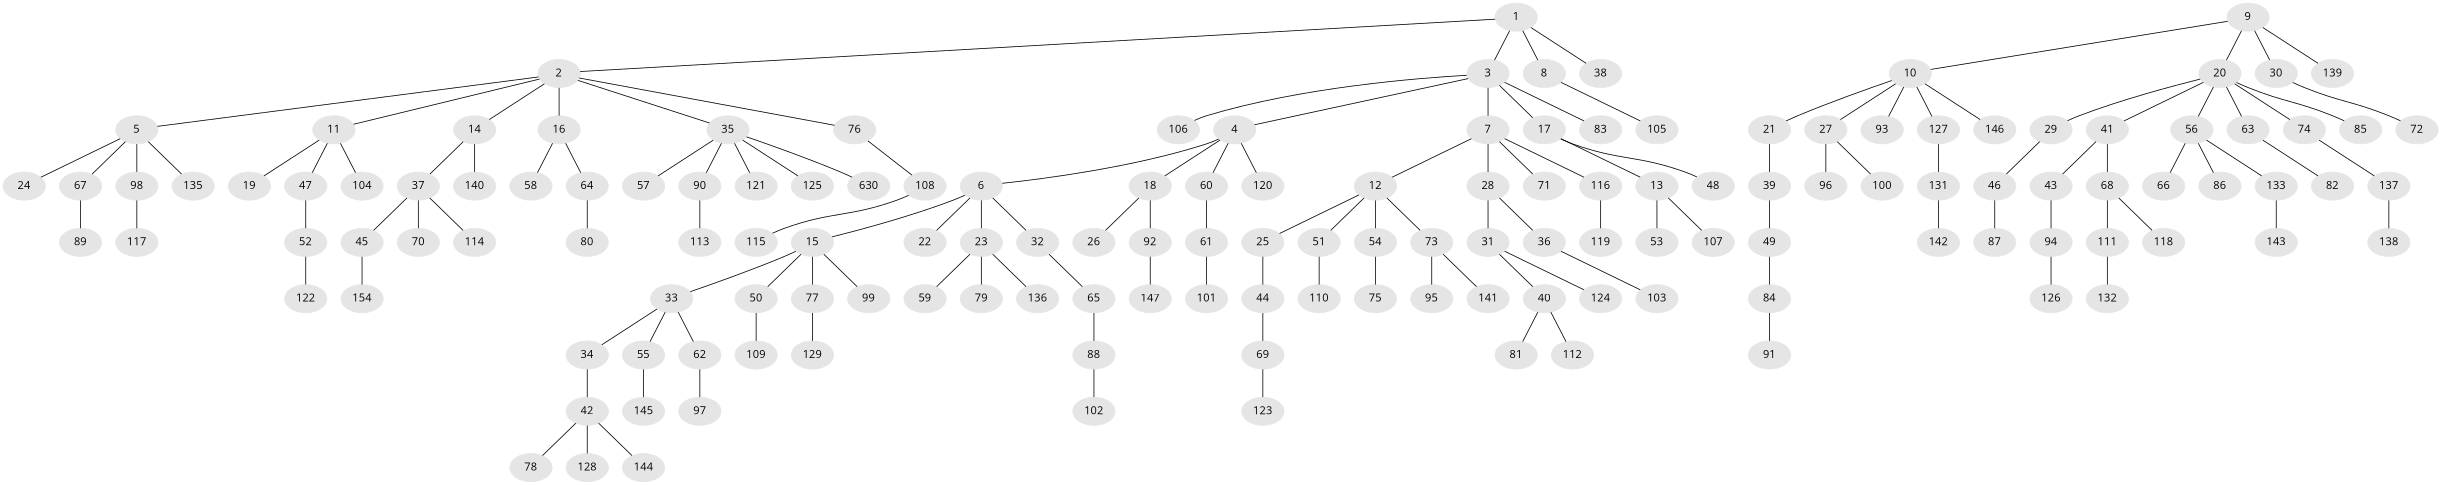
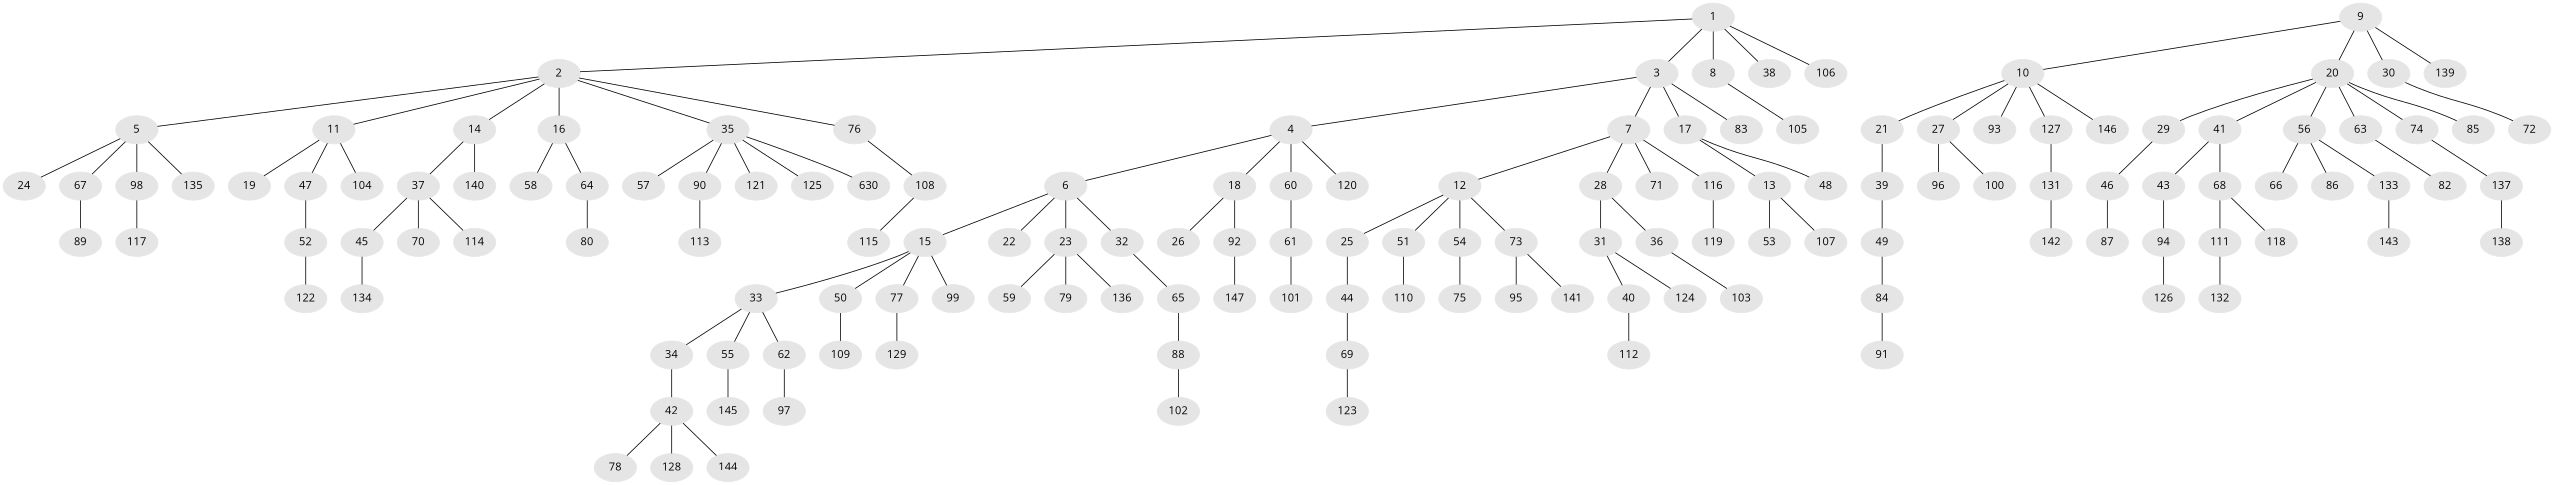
edge "3" -- "106": now "1" -- "106"
node "154": label "154" -> "134"
node "81": removed
